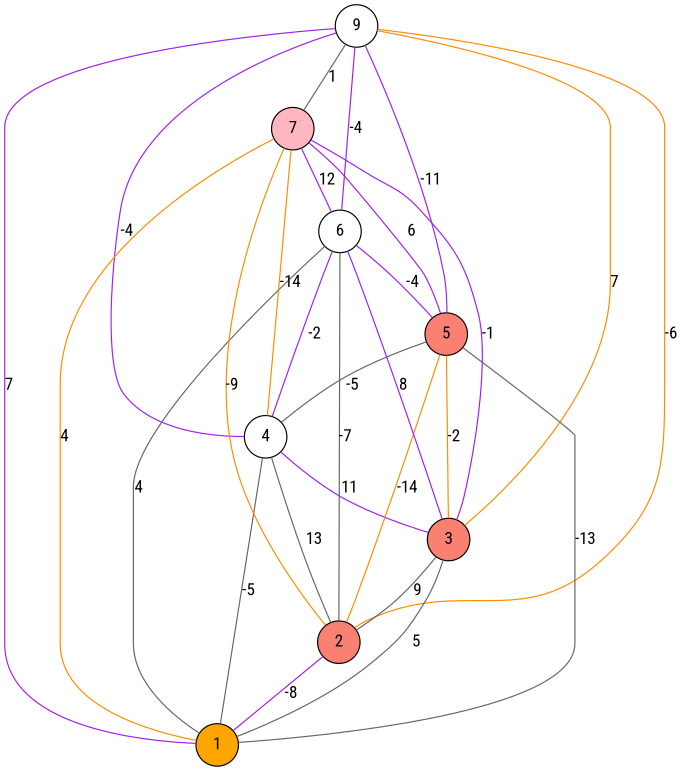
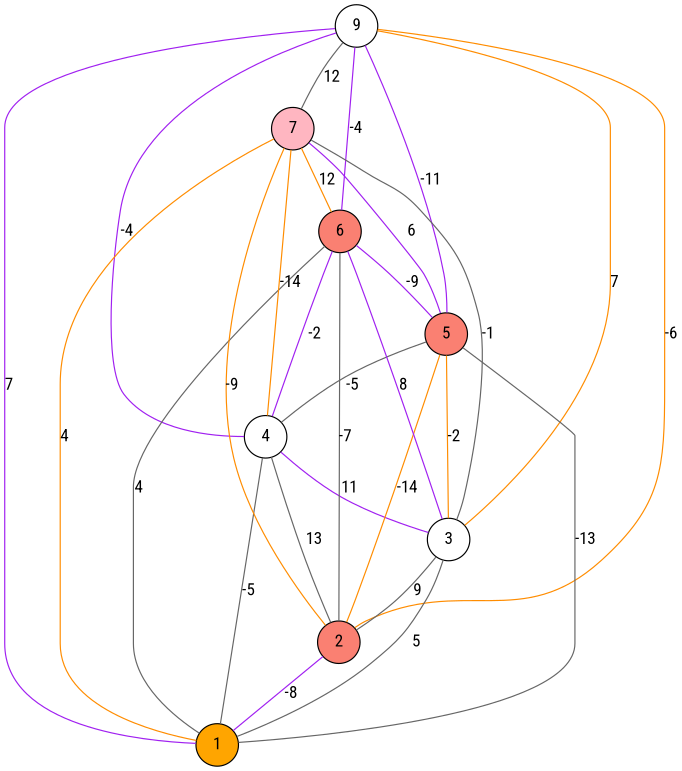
edge "9" -- "7": label "1" -> "12"
edge "7" -- "6": color purple -> darkorange
node "6": fillcolor white -> salmon
edge "6" -- "5": label "-4" -> "-9"
edge "7" -- "3": color purple -> gray40
node "3": fillcolor salmon -> white
